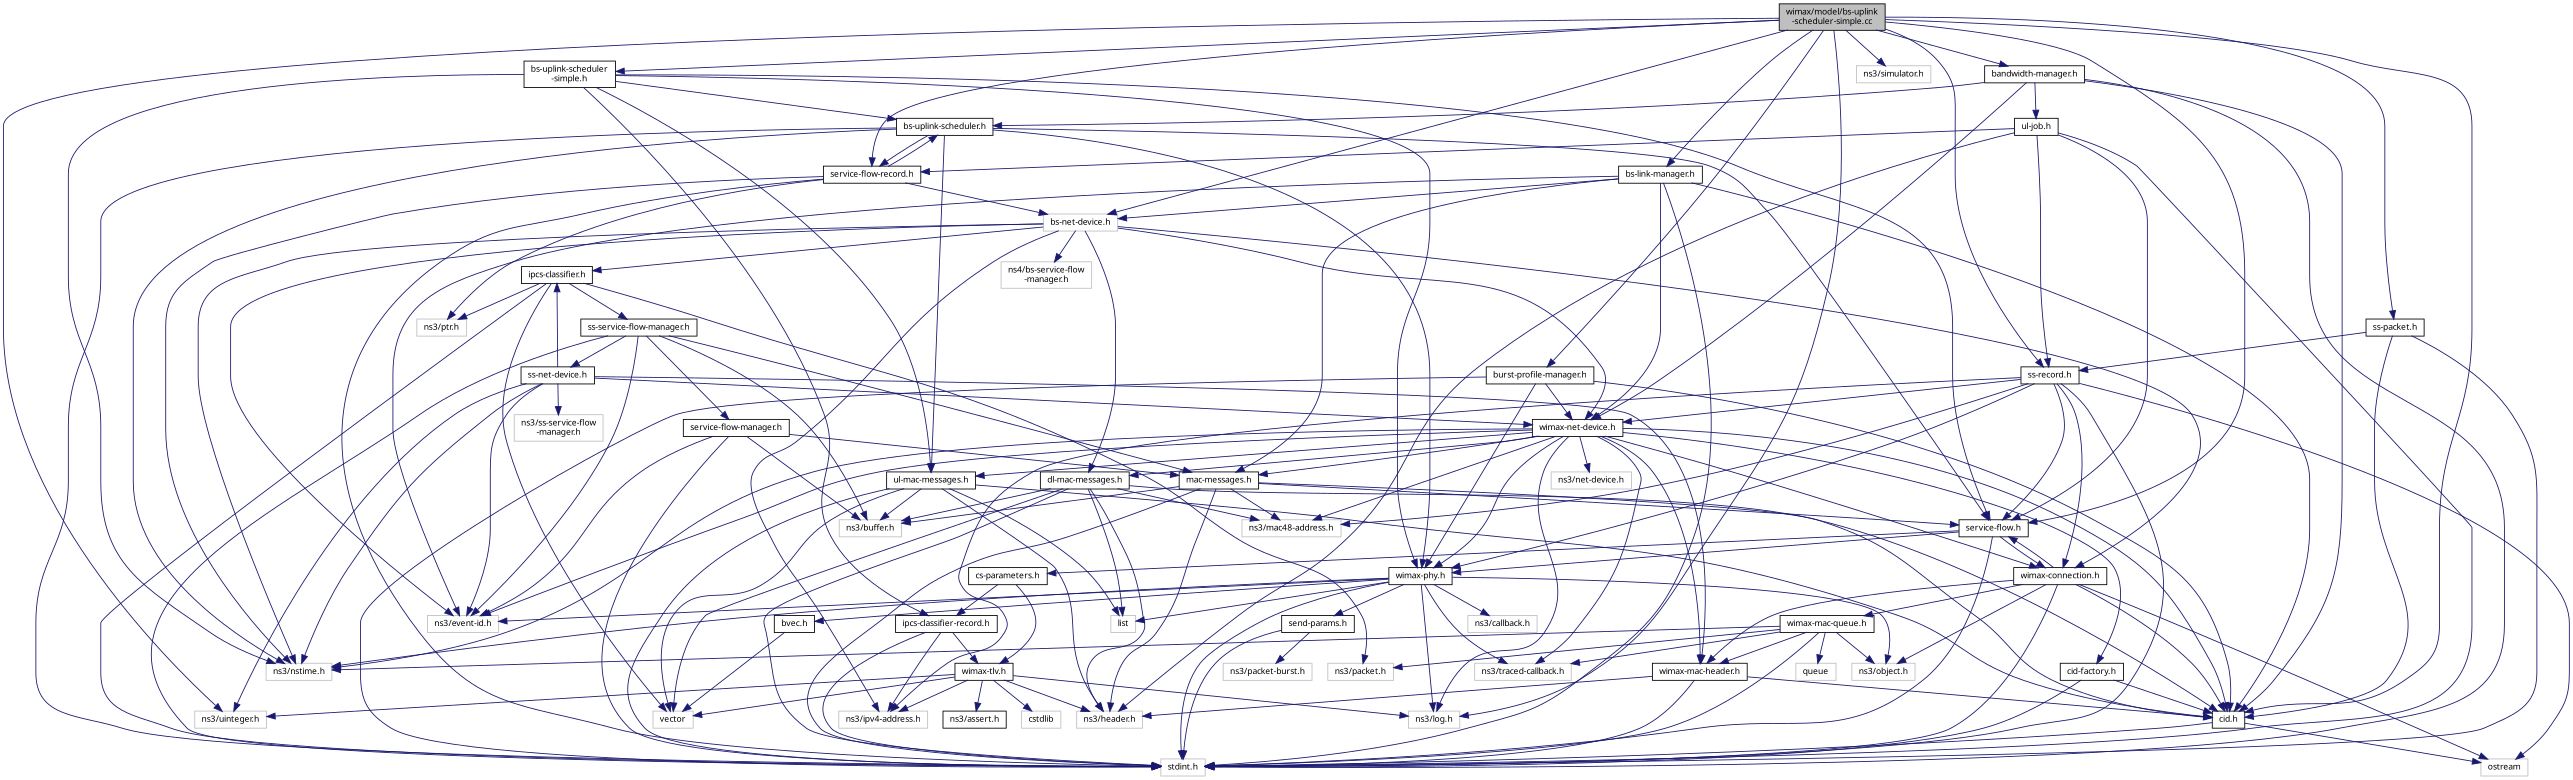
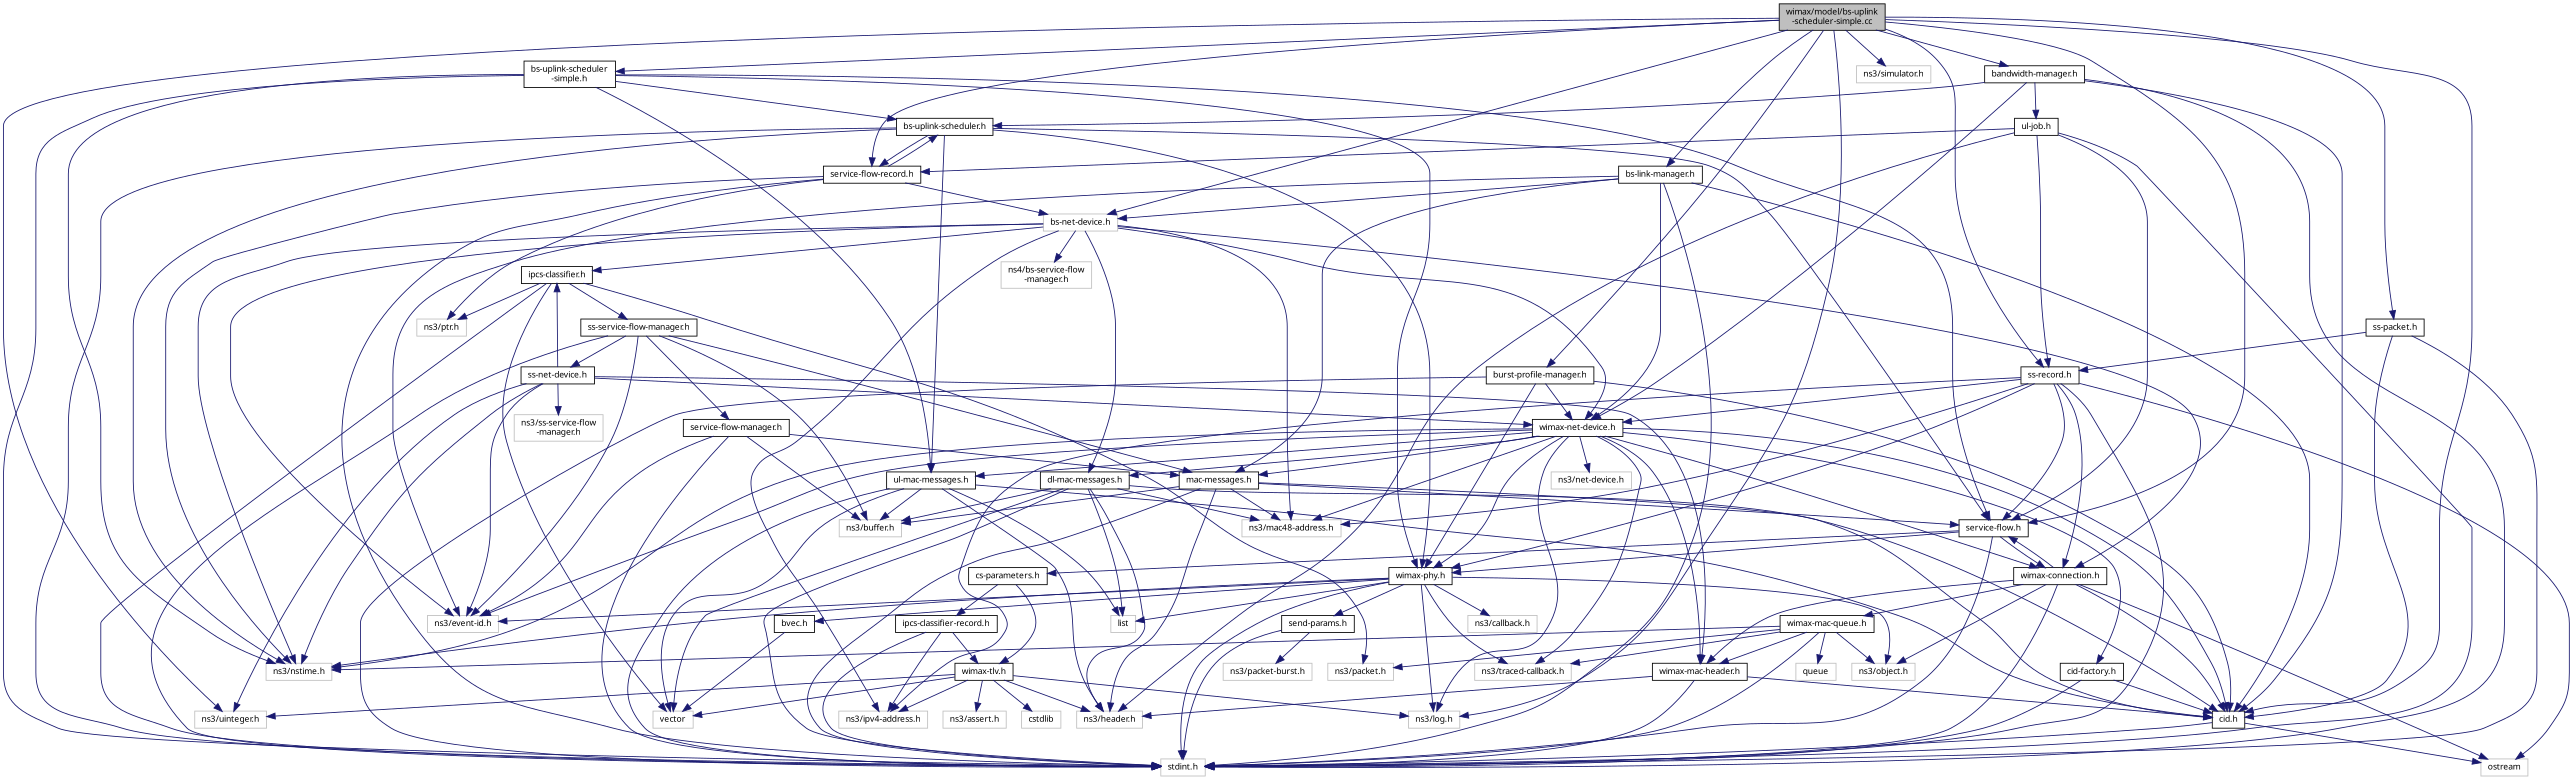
edge "bs-net-device.h" -> "ns3/mac48-address.h": added
edge "bs-uplink-scheduler -simple.h" -> "ipcs-classifier-record.h": now "bs-uplink-scheduler -simple.h" -> "stdint.h"
node "ns3/assert.h": color black -> grey75
